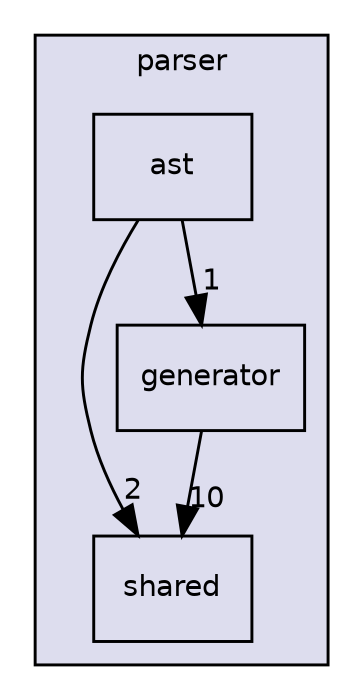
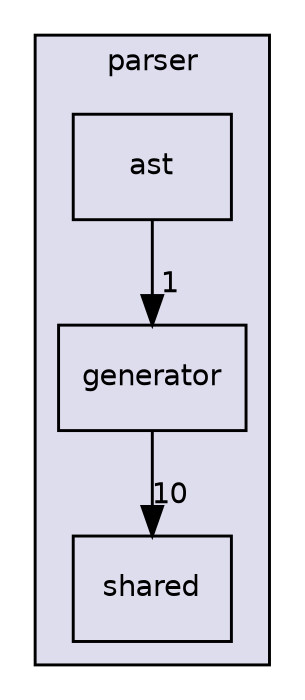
edge "ast" -> "shared": removed
